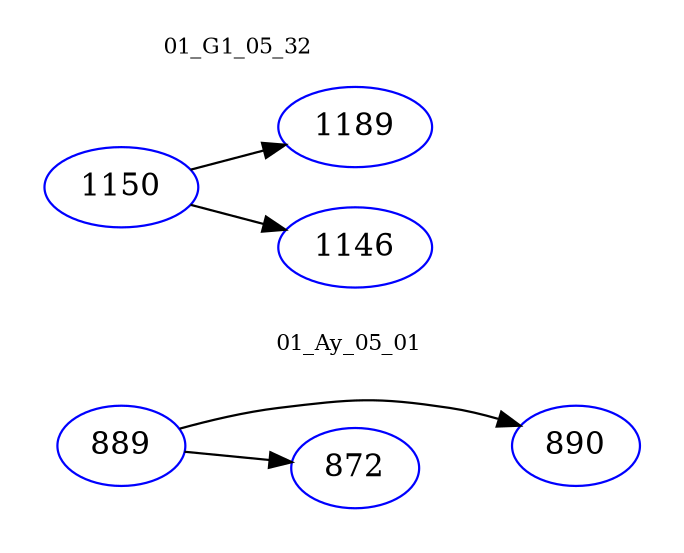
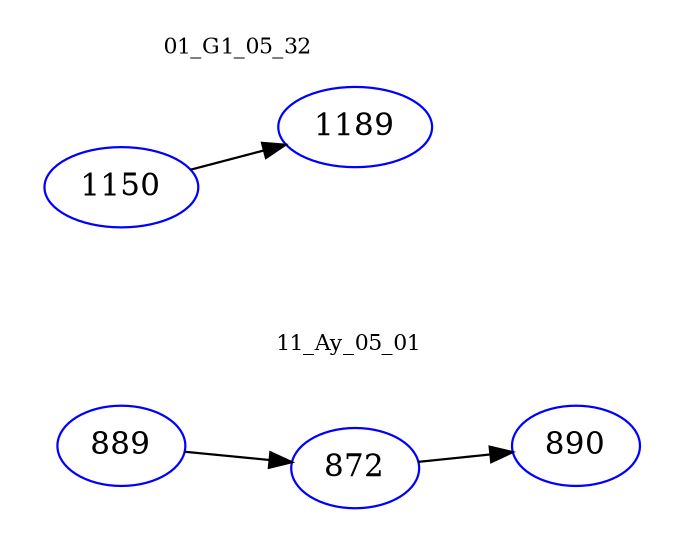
node "1146": removed
cluster "01_Ay_05_01": label "01_Ay_05_01" -> "11_Ay_05_01"
edge "889" -> "890": now "872" -> "890"
